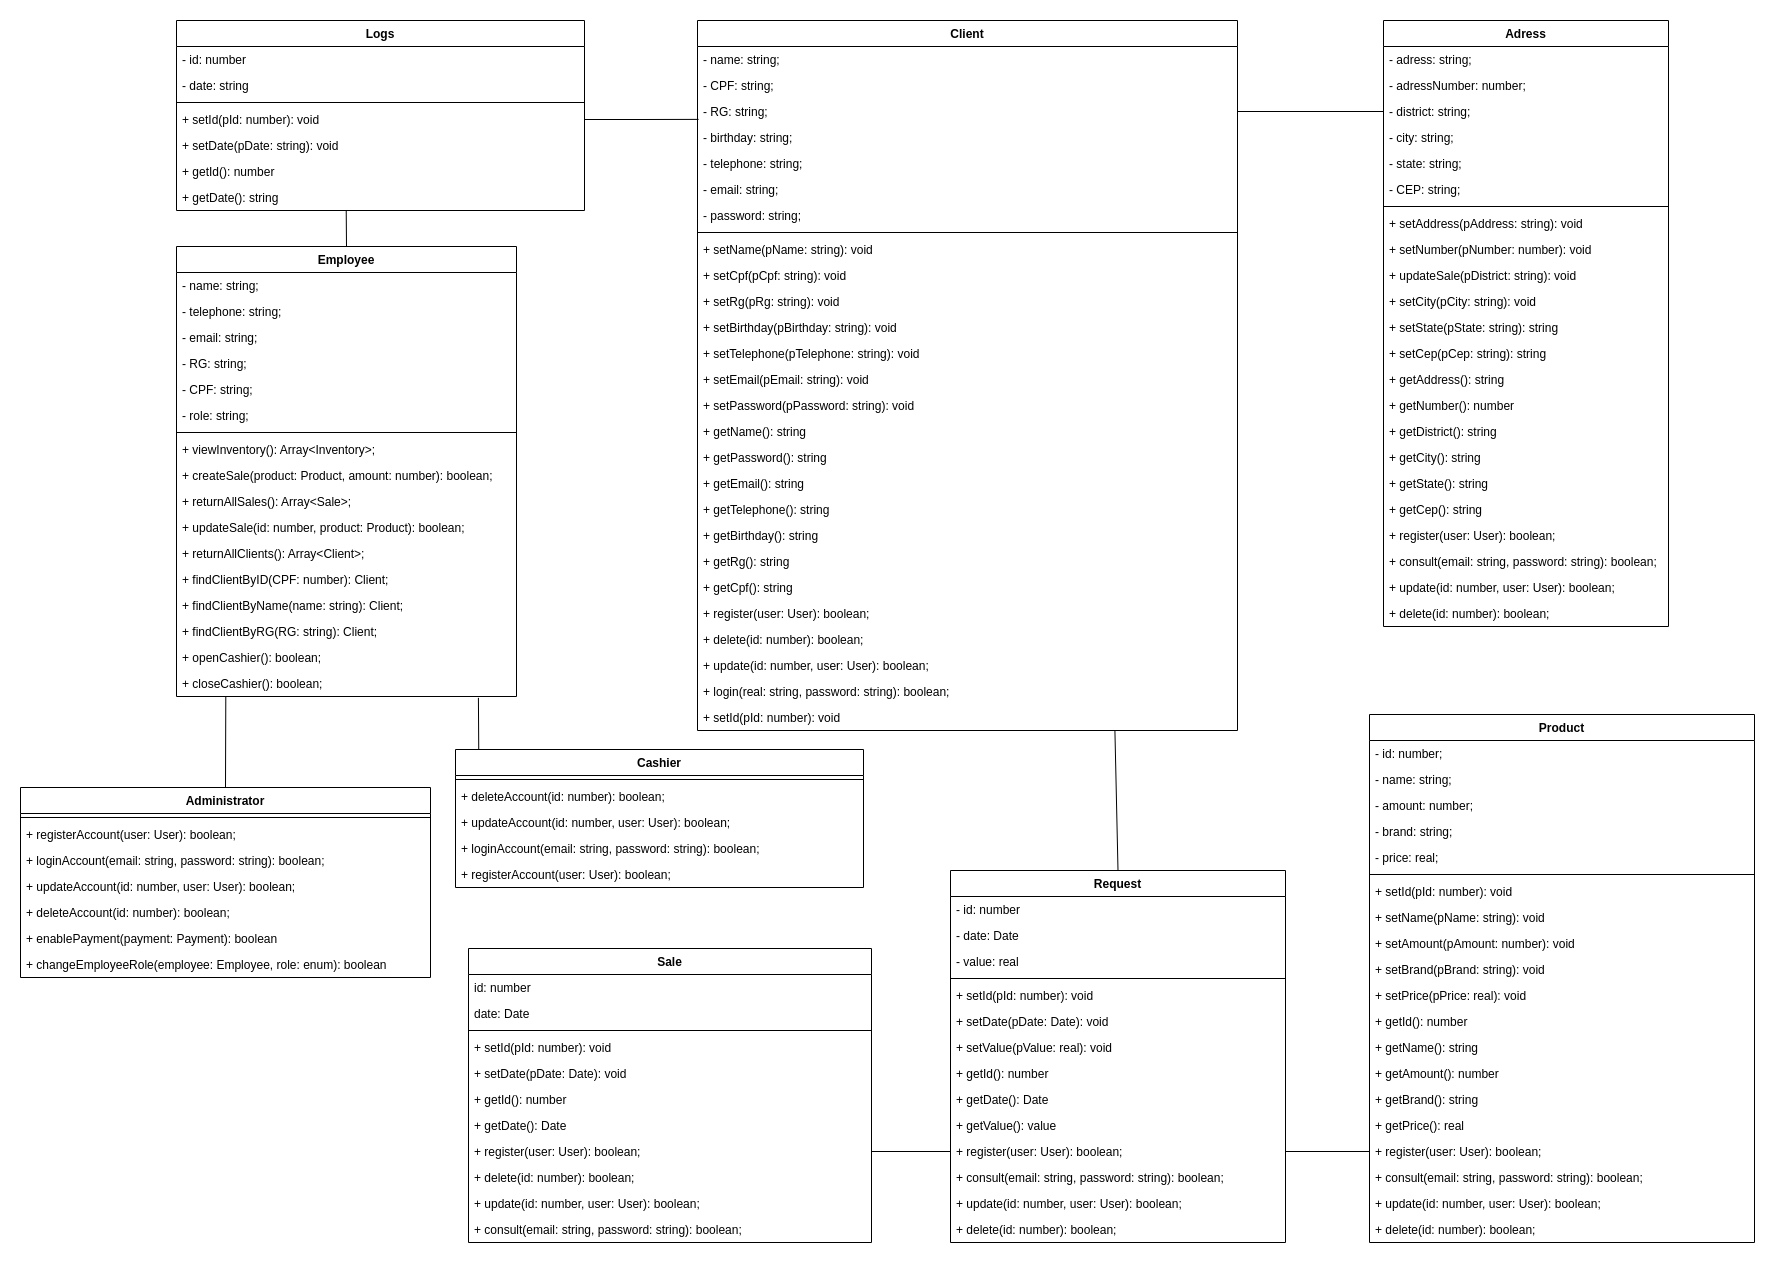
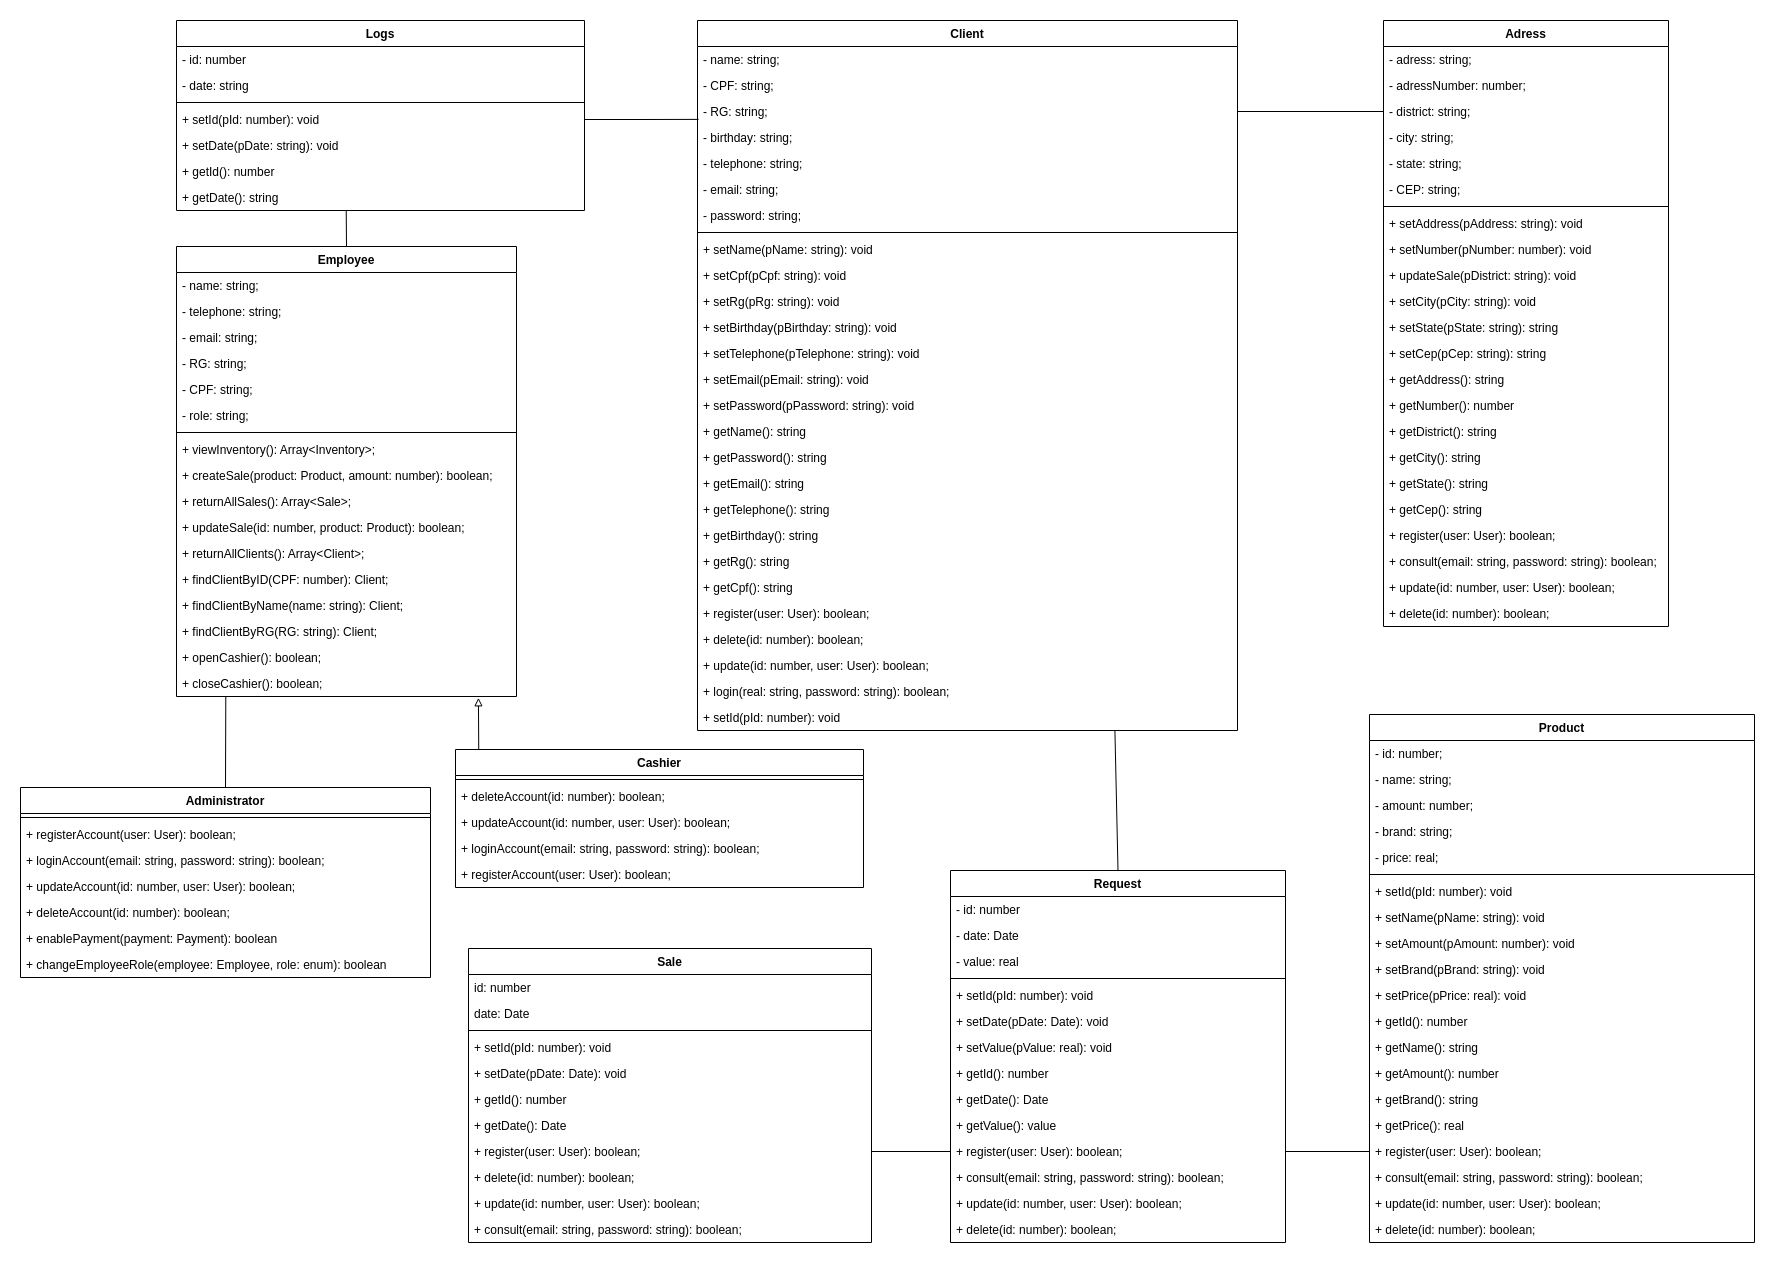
edge "+ closeCashier(): boolean;" -- "Cashier": arrowhead none -> block
